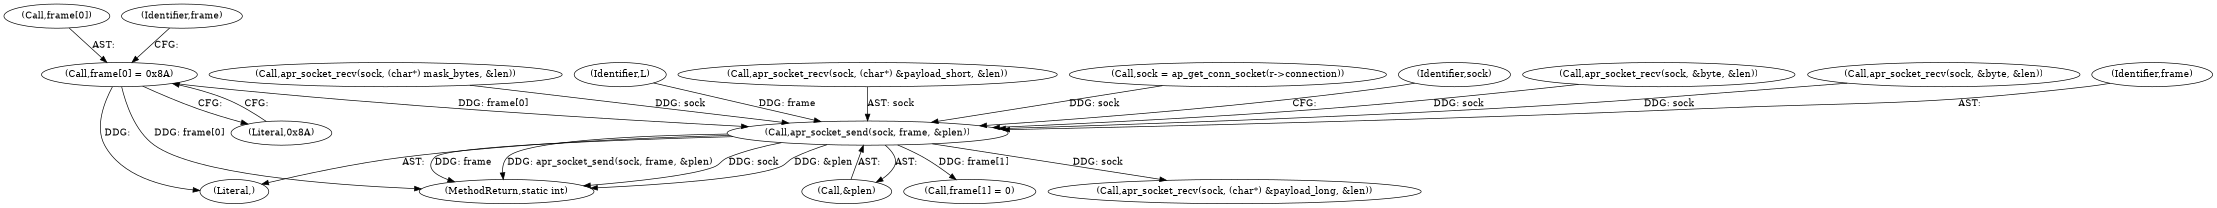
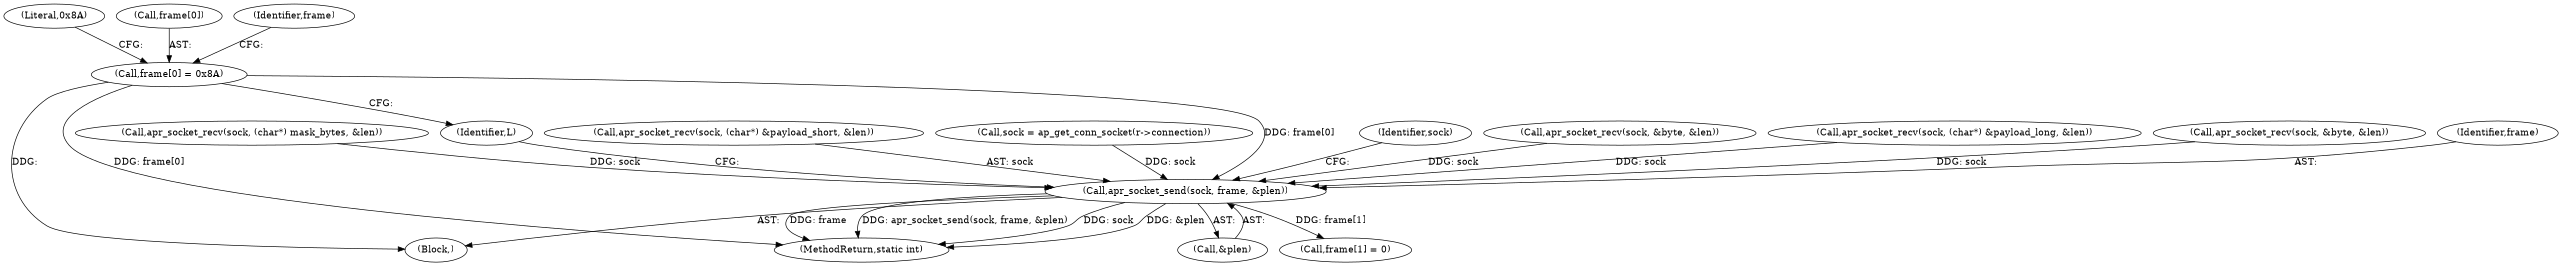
edge "(Identifier,L)" -> "(Call,apr_socket_send(sock, frame, &plen))": label "DDG: frame" -> "CFG: "
edge "(Call,frame[0] = 0x8A)" -> "(Literal,0x8A)": now "(Call,frame[0] = 0x8A)" -> "(Identifier,L)"
edge "(Call,apr_socket_send(sock, frame, &plen))" -> "(Call,apr_socket_recv(sock, (char*) &payload_long, &len))": reversed
node "(Literal,)": label "(Literal,)" -> "(Block,)"
